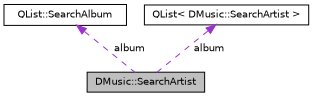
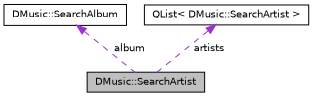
node "QList::SearchAlbum": label "QList::SearchAlbum" -> "DMusic::SearchAlbum"
edge "DMusic::SearchArtist" -> "QList< DMusic::SearchArtist >": label " album" -> " artists"
